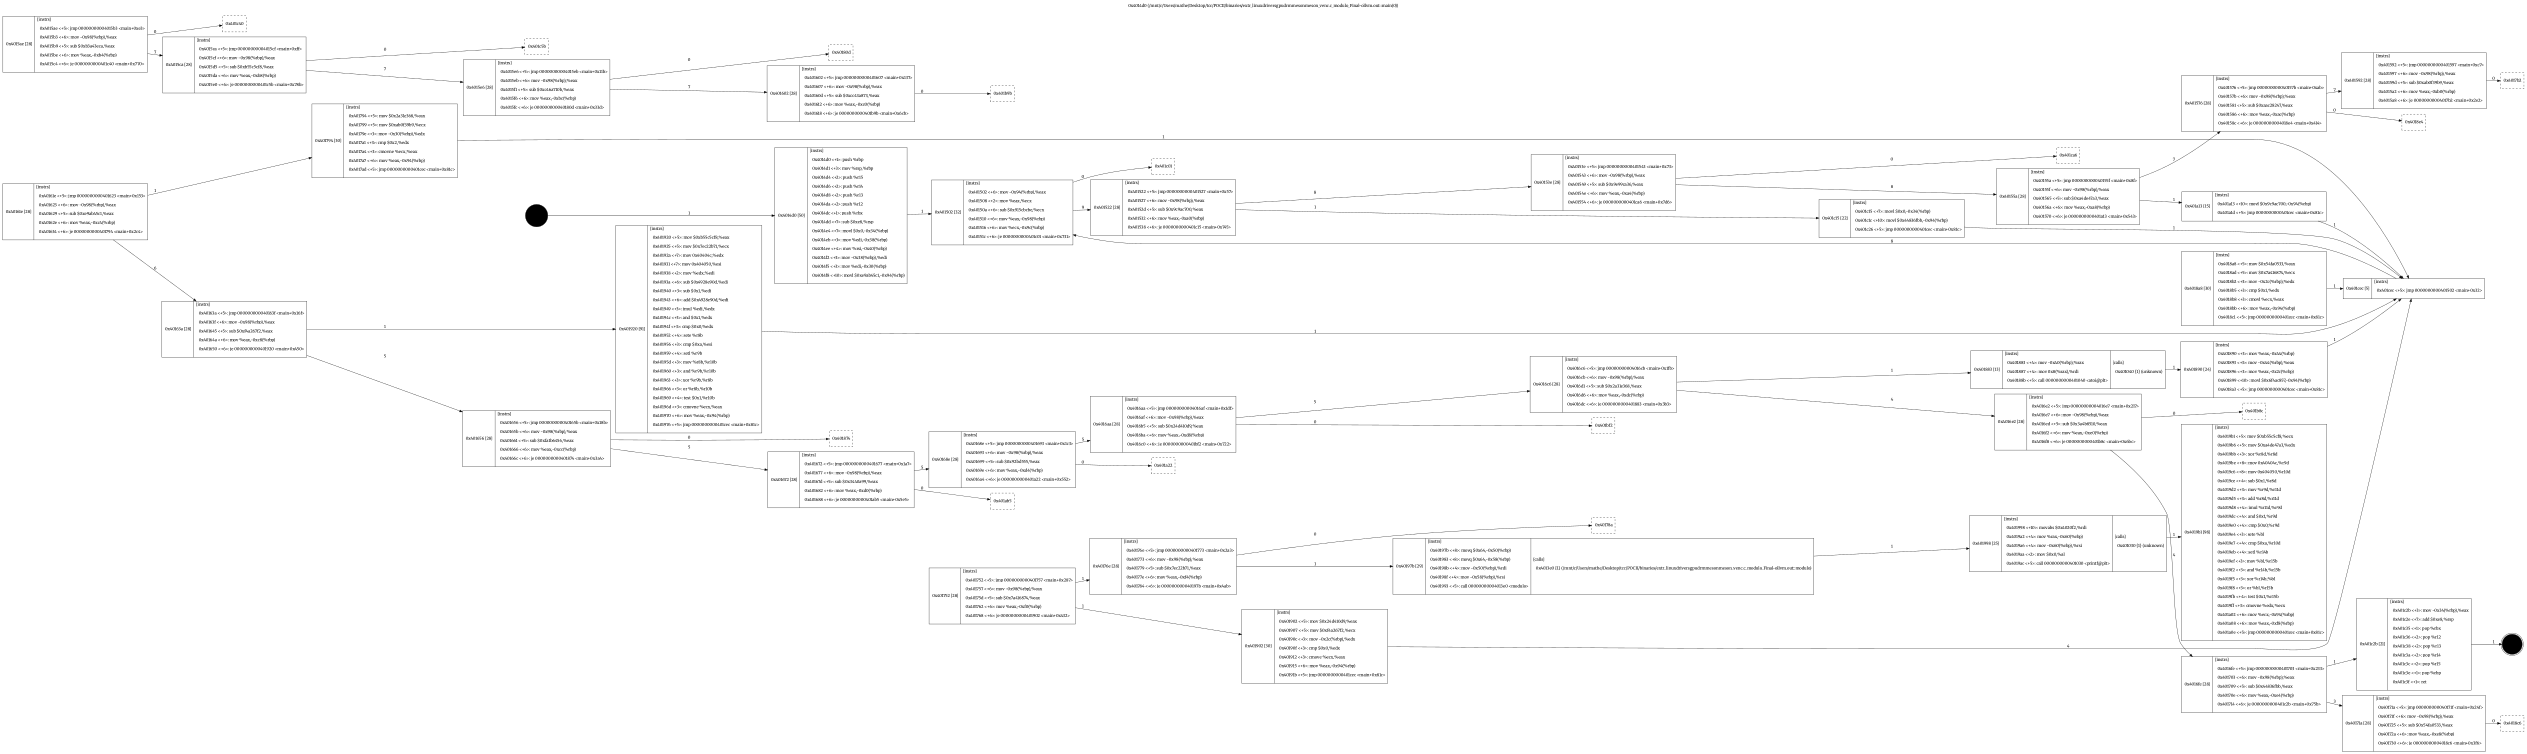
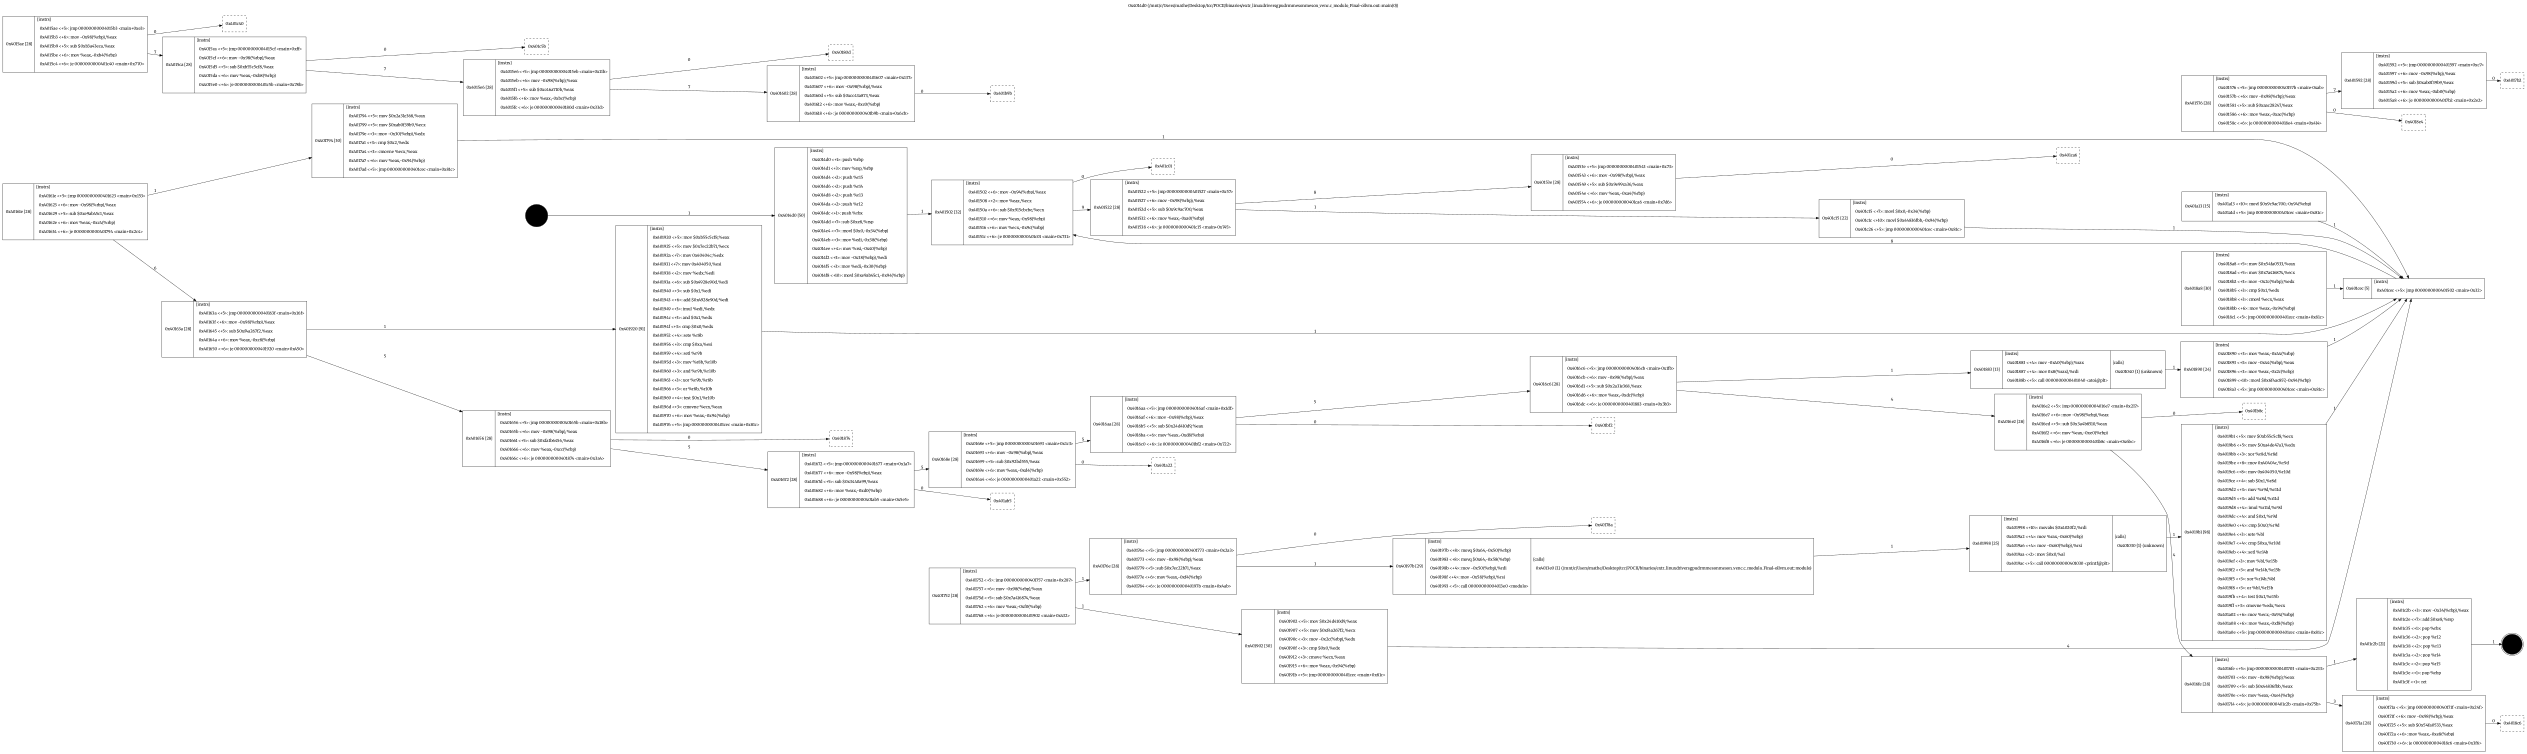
node "0x40155a [28]": removed
edge "0x4019b1 [98]" -> "0x401cec [5]": added, label "1"
